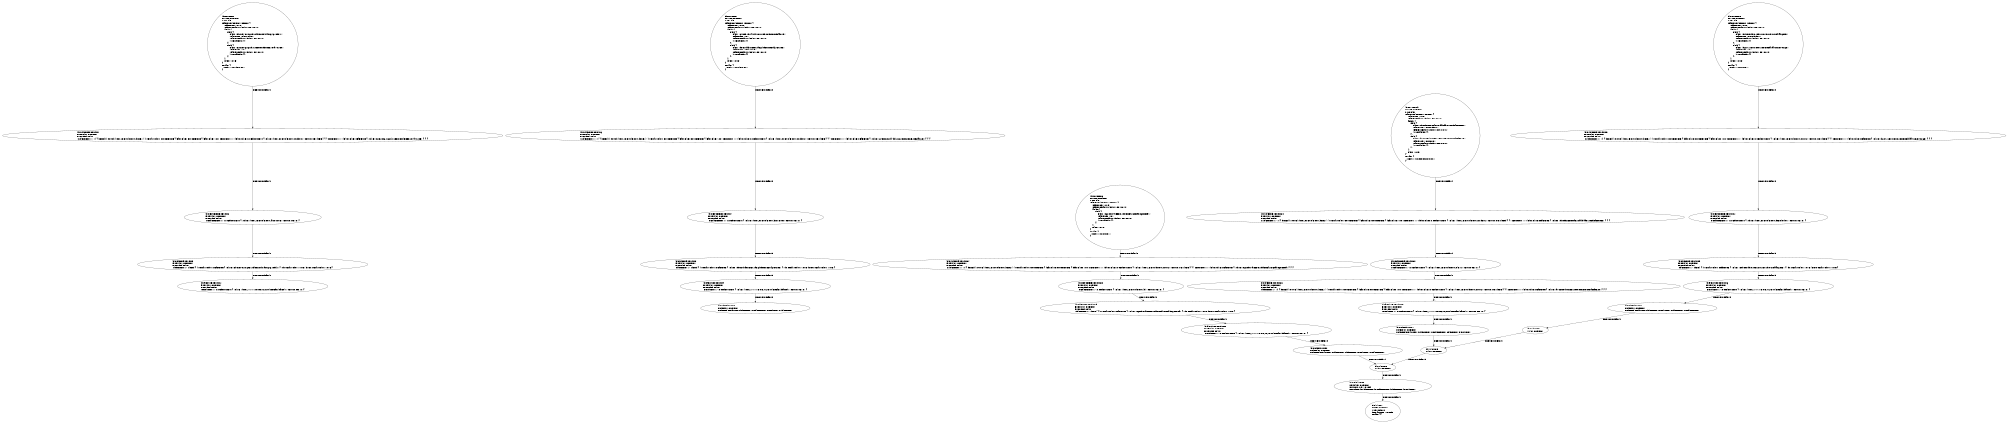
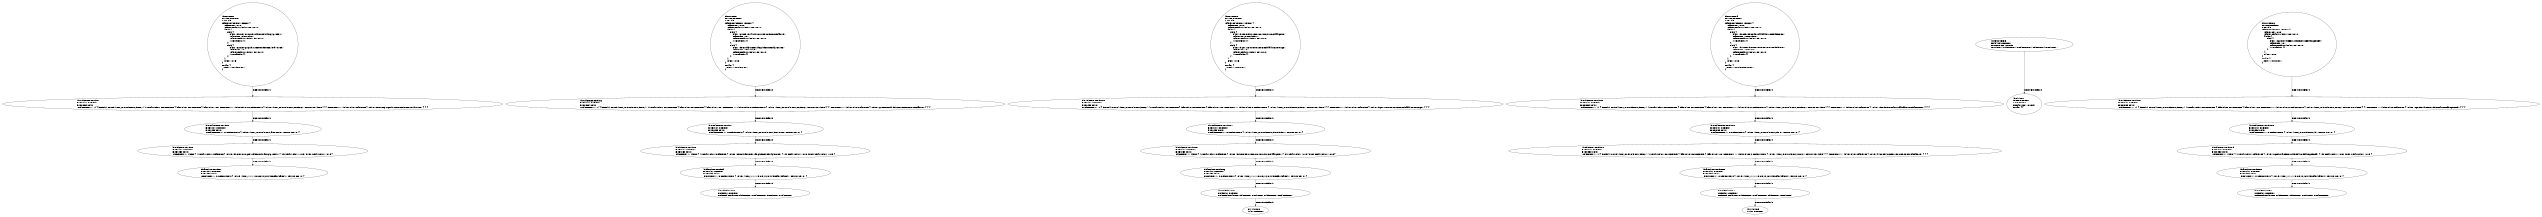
edge "id:Union_18 Union Operator" -> "id:Union_25 Union Operator": removed, label "Fragment:default"
node "id:Union_32 Union Operator": removed
